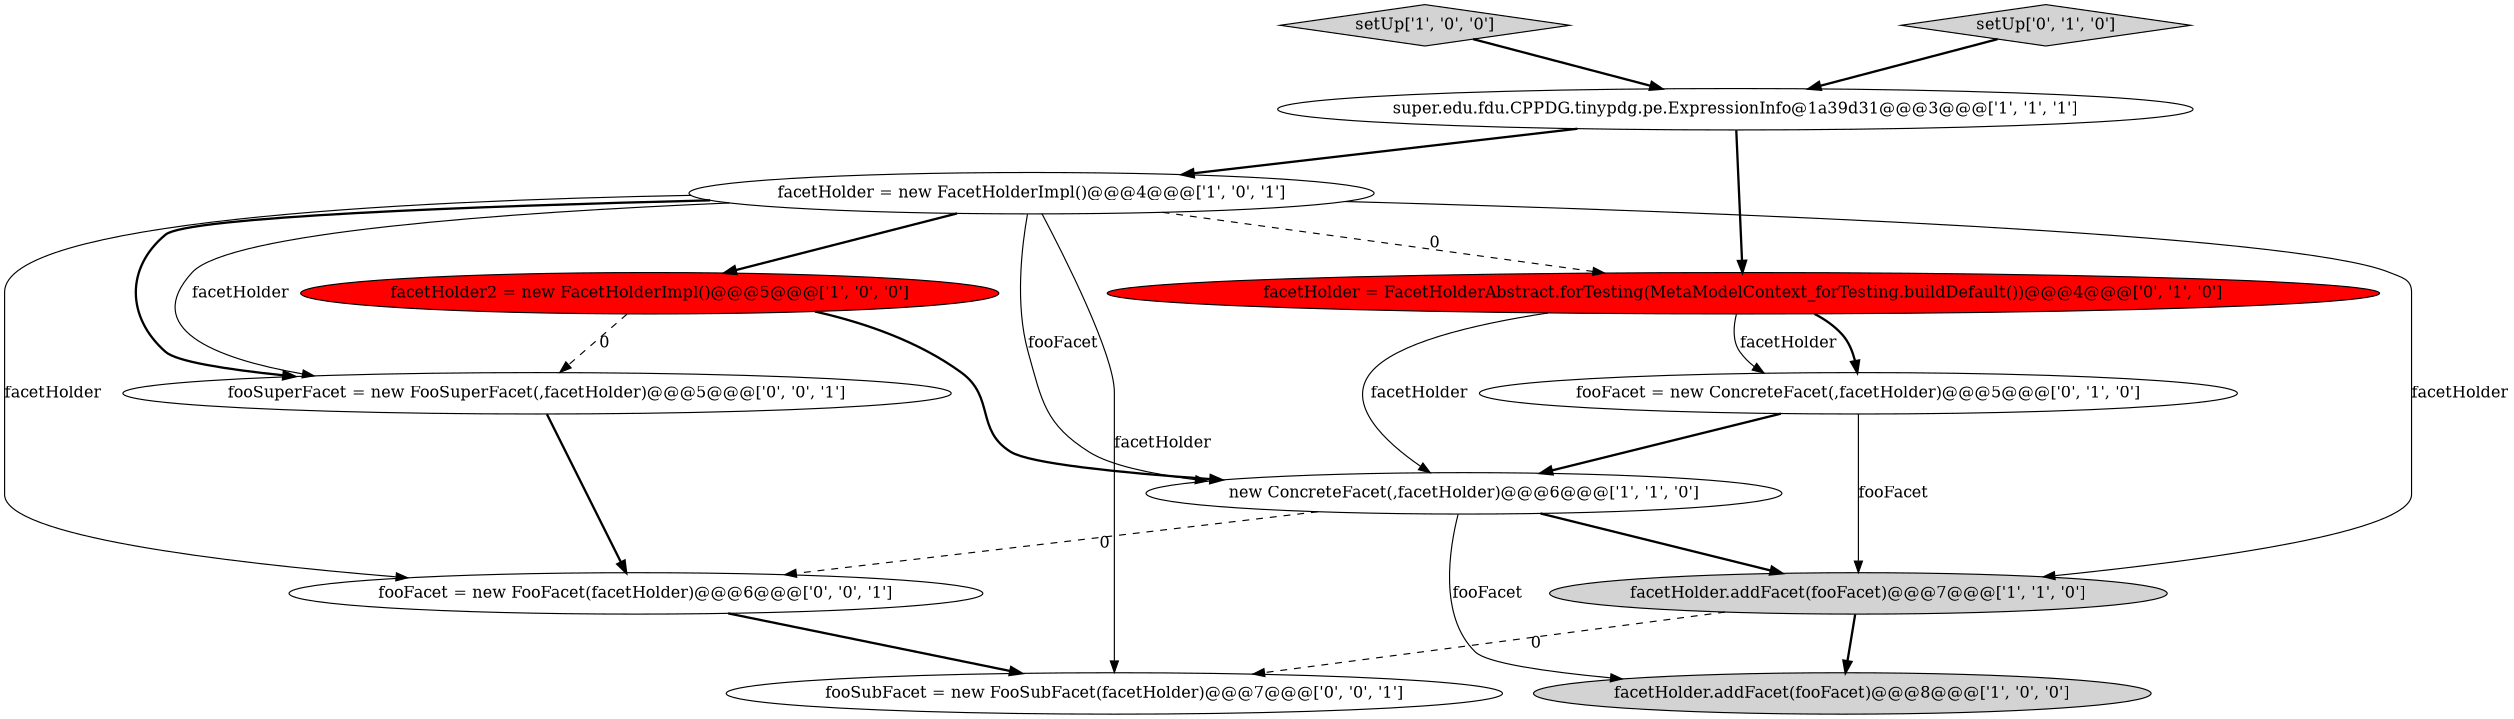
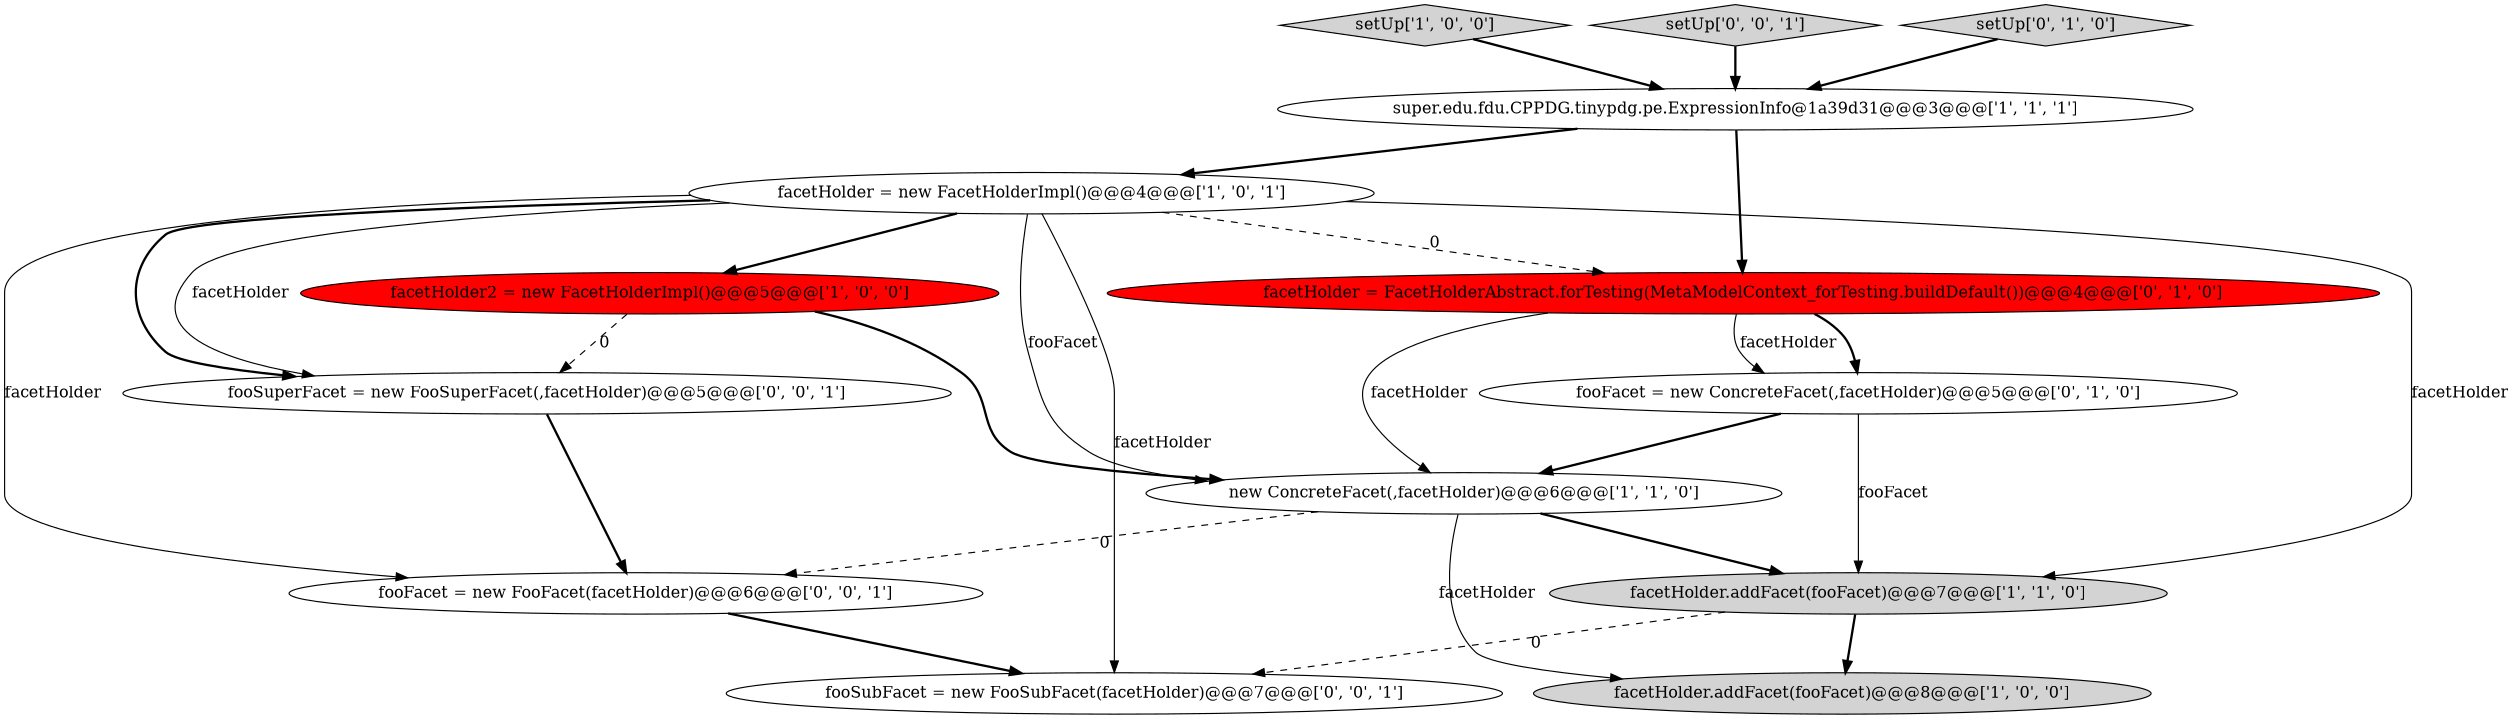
node "setUp['0', '0', '1']": added
edge "new ConcreteFacet(,facetHolder)@@@6@@@['1', '1', '0']" -> "facetHolder.addFacet(fooFacet)@@@8@@@['1', '0', '0']": label "fooFacet" -> "facetHolder"
